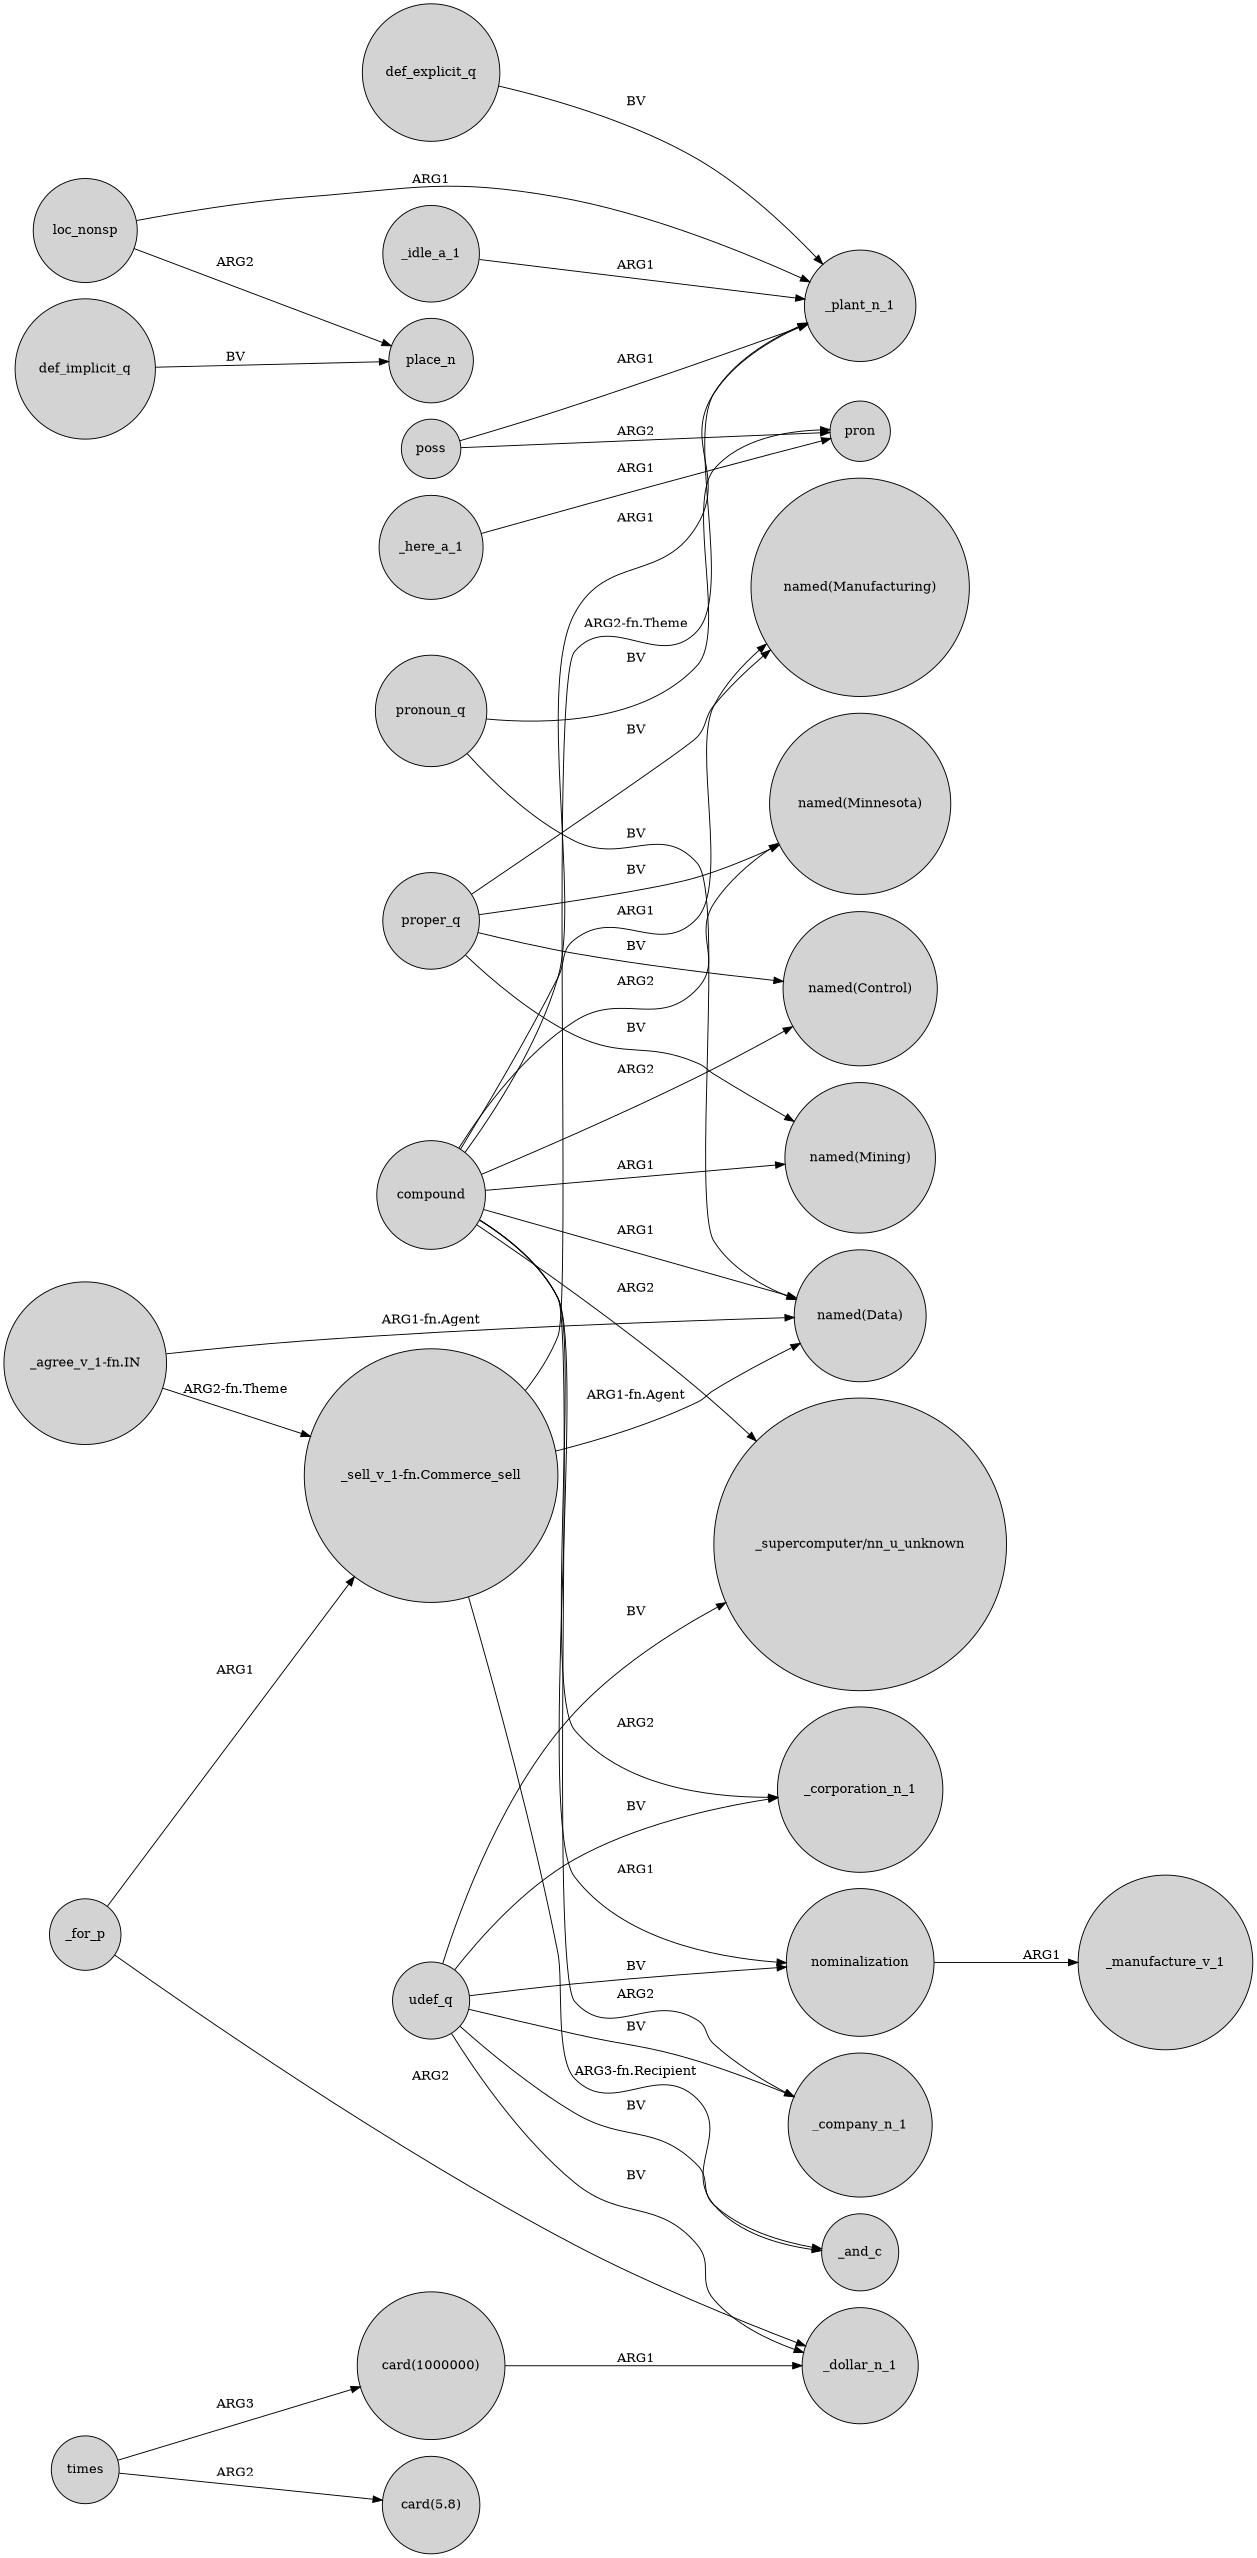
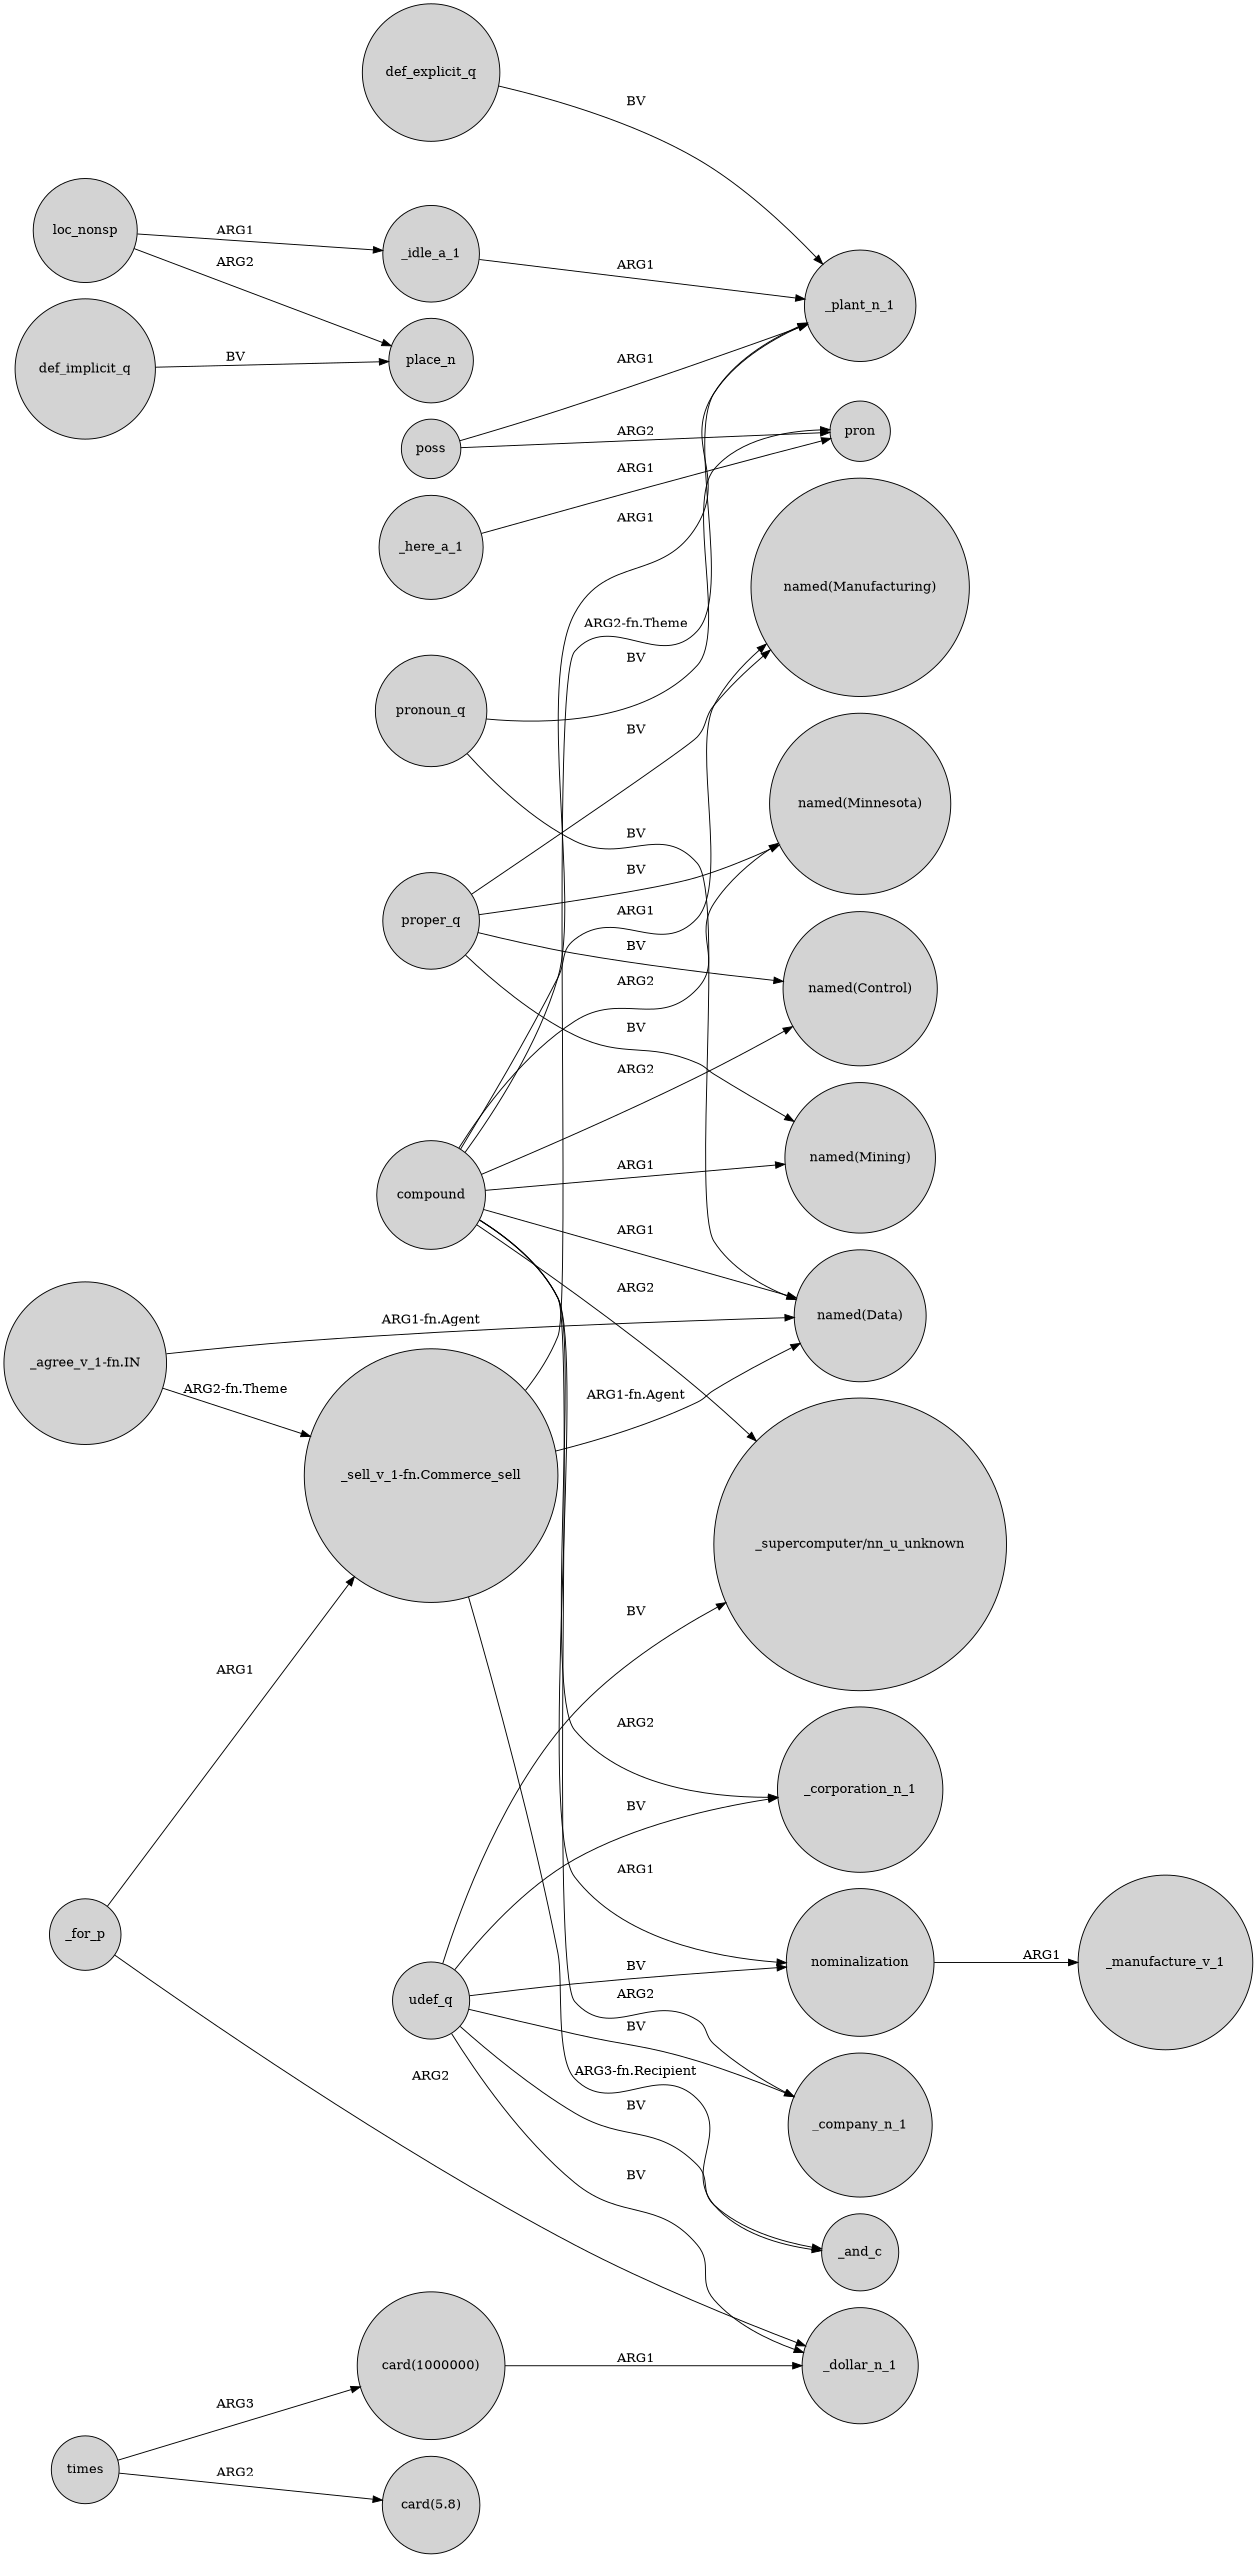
edge "loc_nonsp" -> "_plant_n_1": now "loc_nonsp" -> "_idle_a_1"
